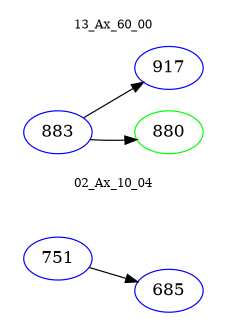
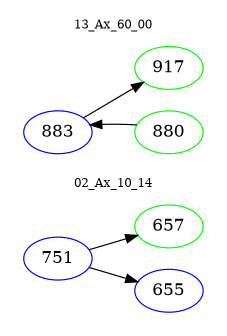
node "917": color blue -> green
edge "883" -> "880": reversed
cluster "02_Ax_10_04": label "02_Ax_10_04" -> "02_Ax_10_14"
node "657": added
node "685": label "685" -> "655"
